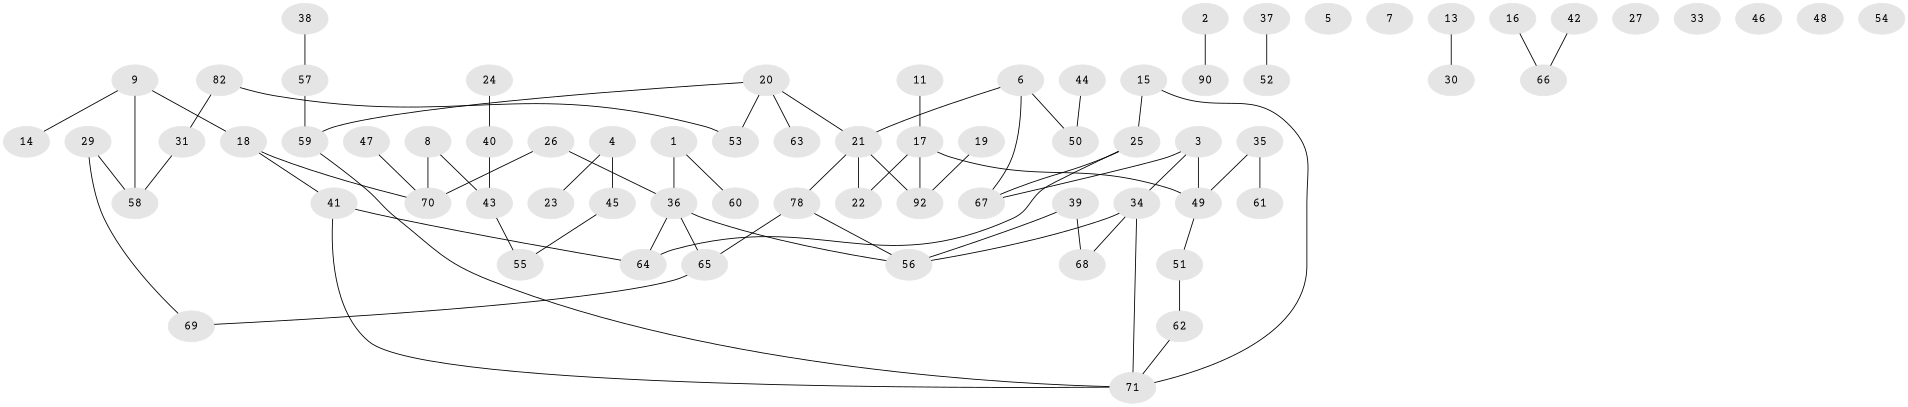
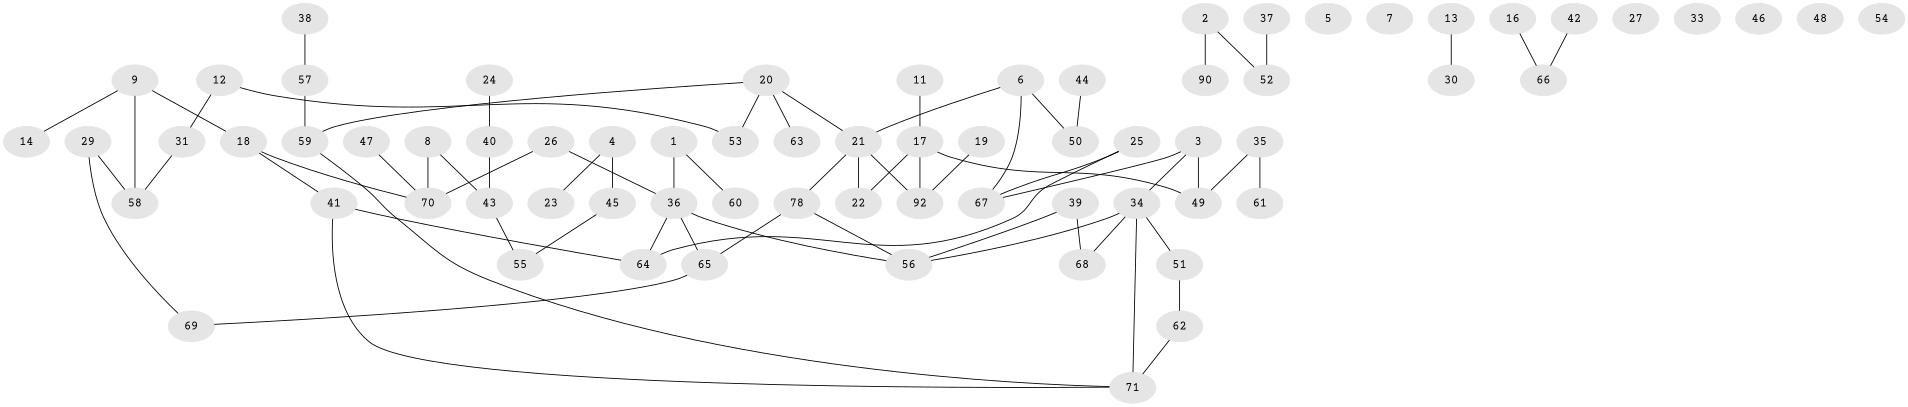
edge "2" -- "52": added
node "82": label "82" -> "12"
node "15": removed
edge "49" -- "51": now "34" -- "51"
